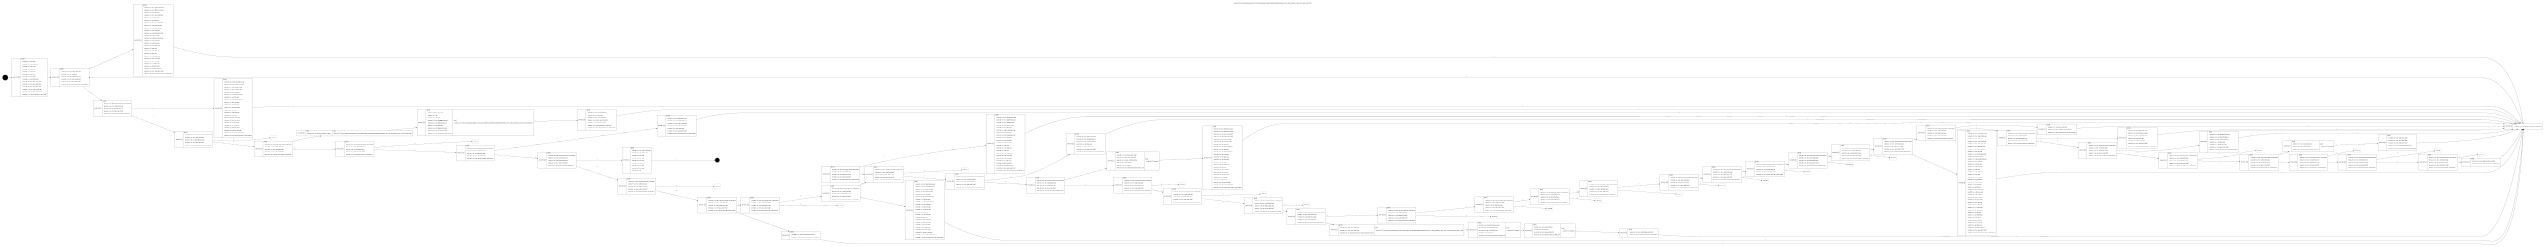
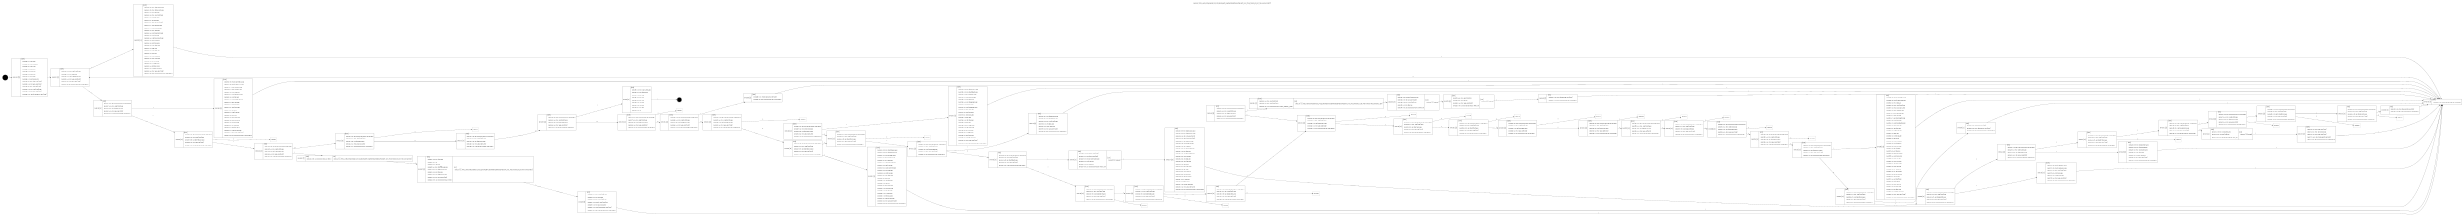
node "0x401894 [30]": removed
edge "0x401492 [28]" -> "0x4014ae [28]": now "0x401492 [28]" -> "0x4014ca [28]"
